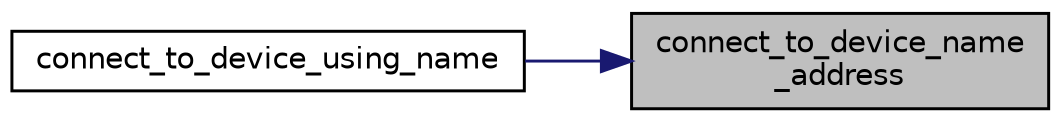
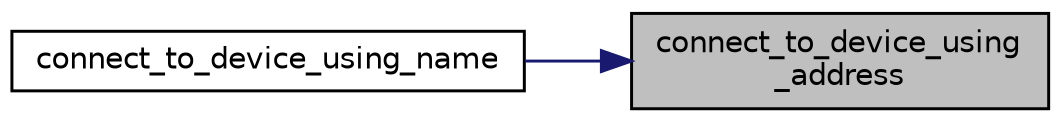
node "connect_to_device_name _address": label "connect_to_device_name _address" -> "connect_to_device_using _address"
